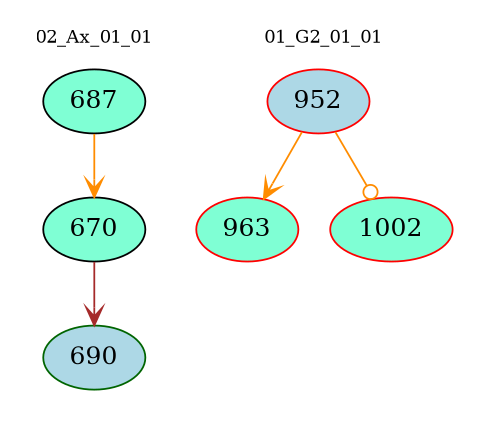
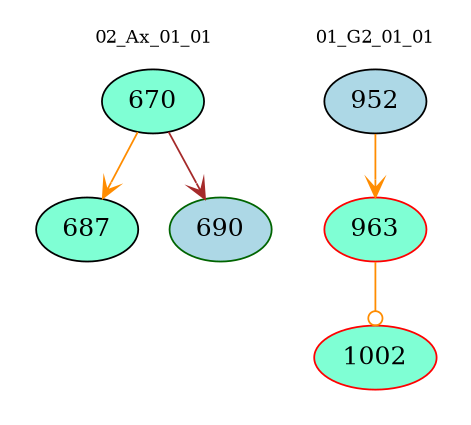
node "952": color red -> black
edge "687" -> "670": reversed
edge "952" -> "1002": now "963" -> "1002"
